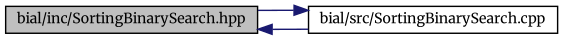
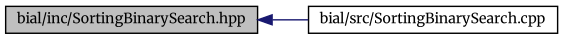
edge "bial/inc/SortingBinarySearch.hpp" -> "bial/src/SortingBinarySearch.cpp": removed
